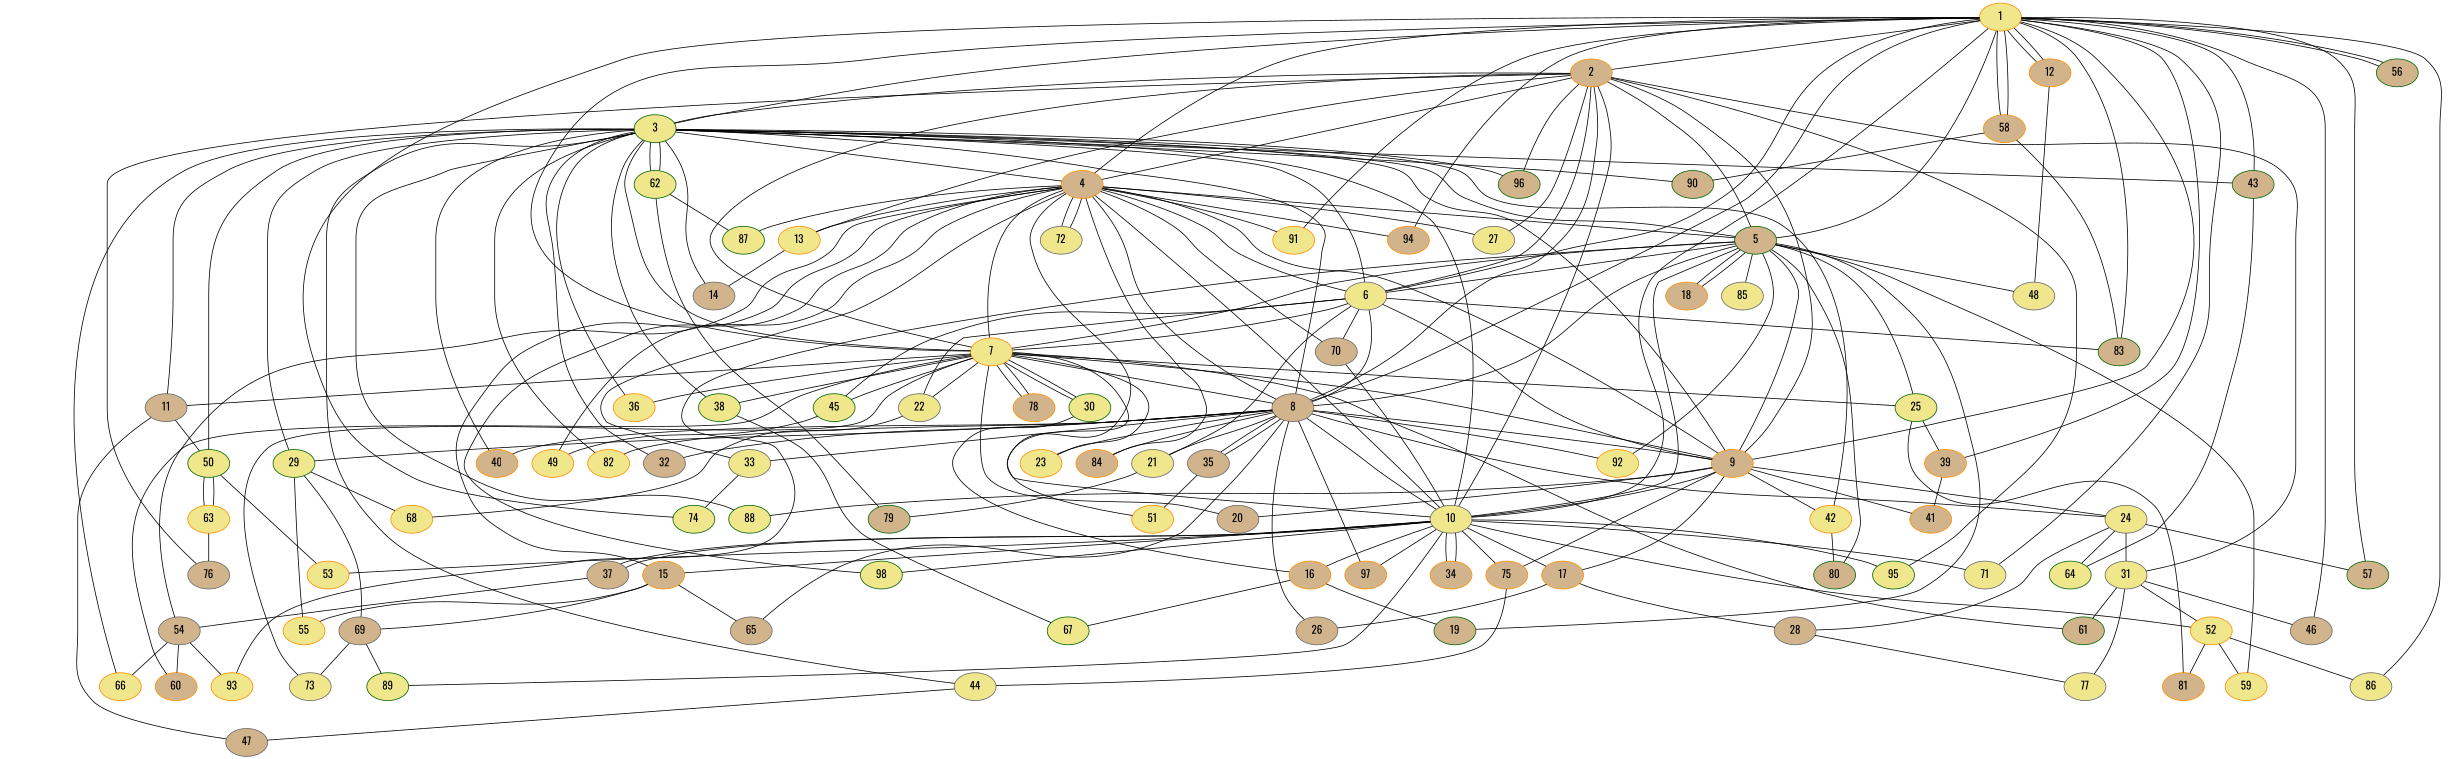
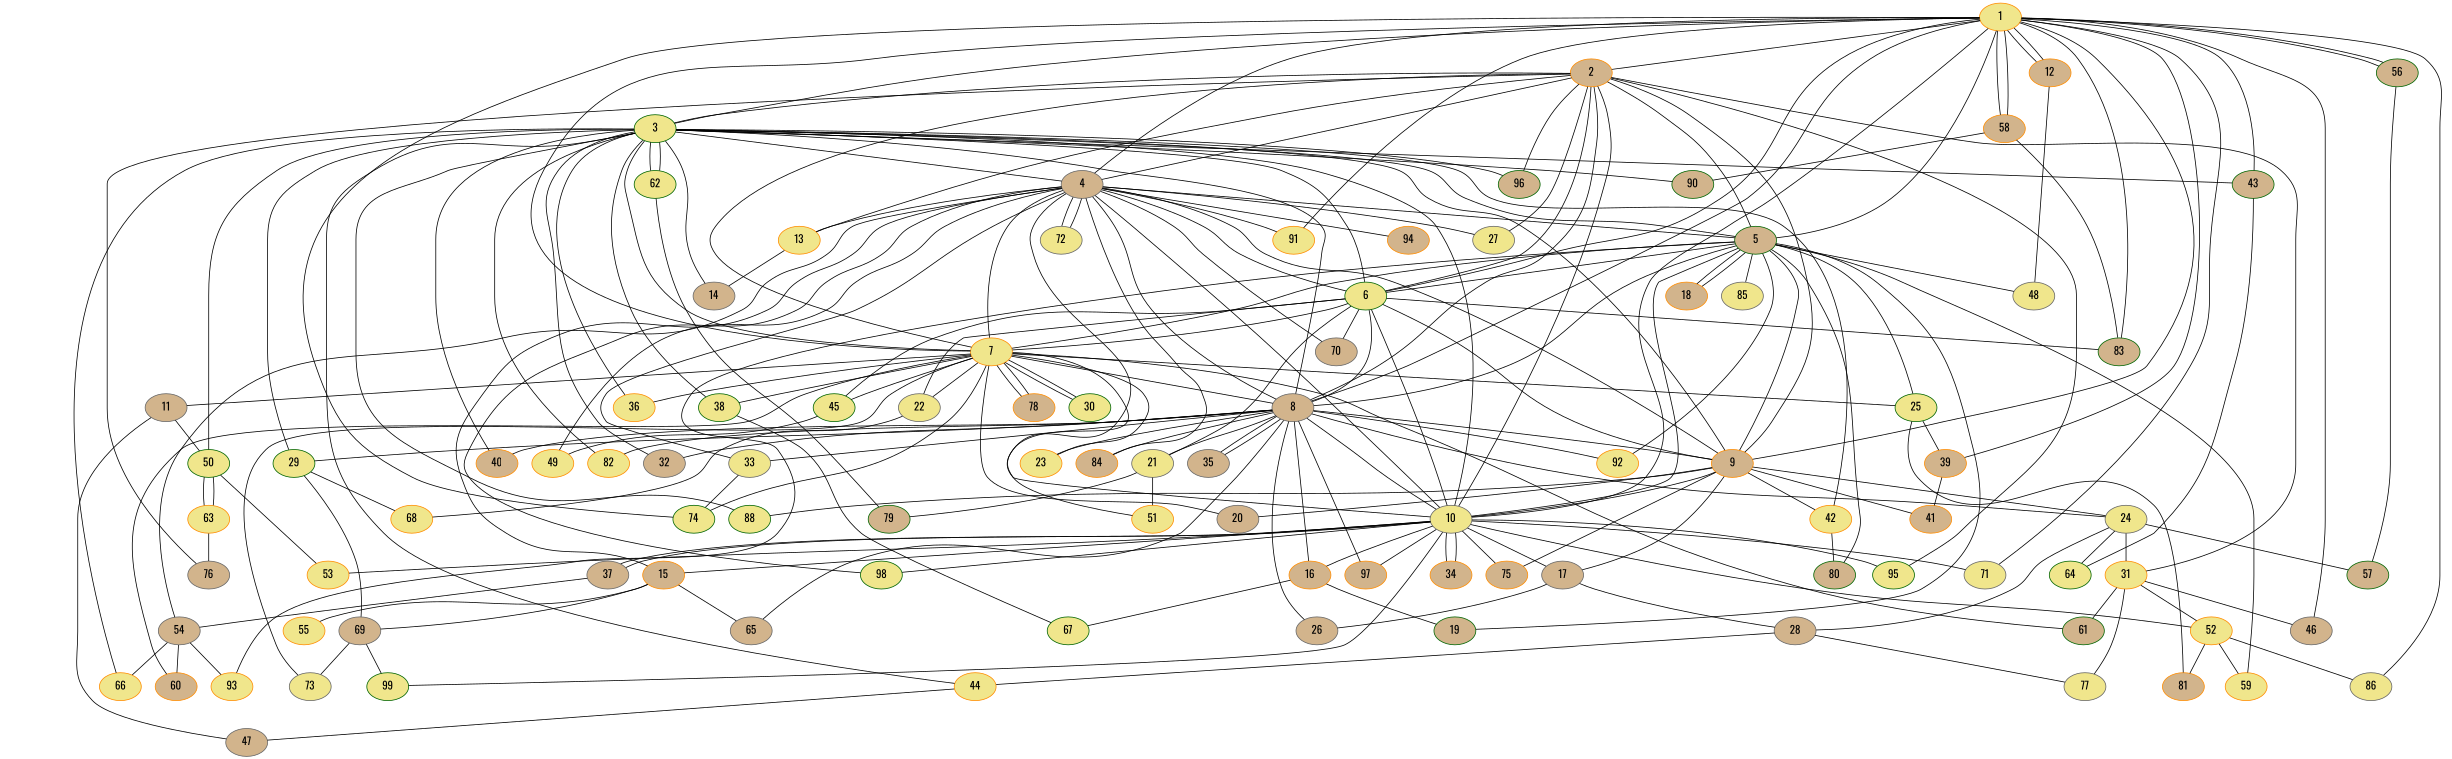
edge "1" -- "94": removed
edge "1" -- "57": now "56" -- "57"
edge "3" -- "11": removed
node "4": color darkorange -> gray40
node "87": removed
node "6": color gray40 -> darkgreen
edge "7" -- "9": now "7" -- "74"
edge "70" -- "10": now "6" -- "10"
edge "35" -- "51": now "21" -- "51"
edge "30" -- "16": now "8" -- "16"
edge "29" -- "55": removed
node "17": color darkorange -> gray40
node "31": color gray40 -> darkorange
edge "75" -- "44": now "28" -- "44"
node "89": label "89" -> "99"
node "44": color gray40 -> darkorange
